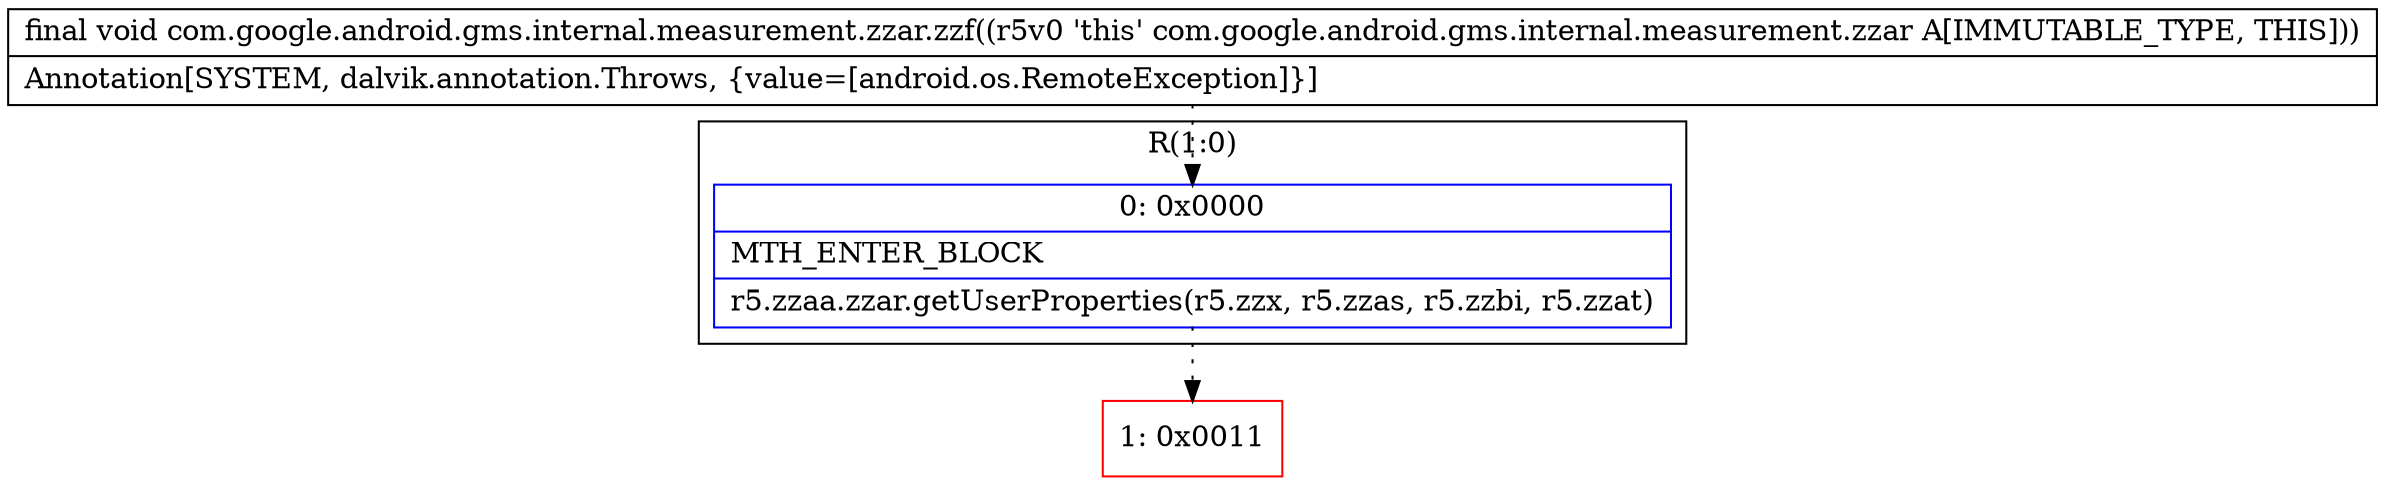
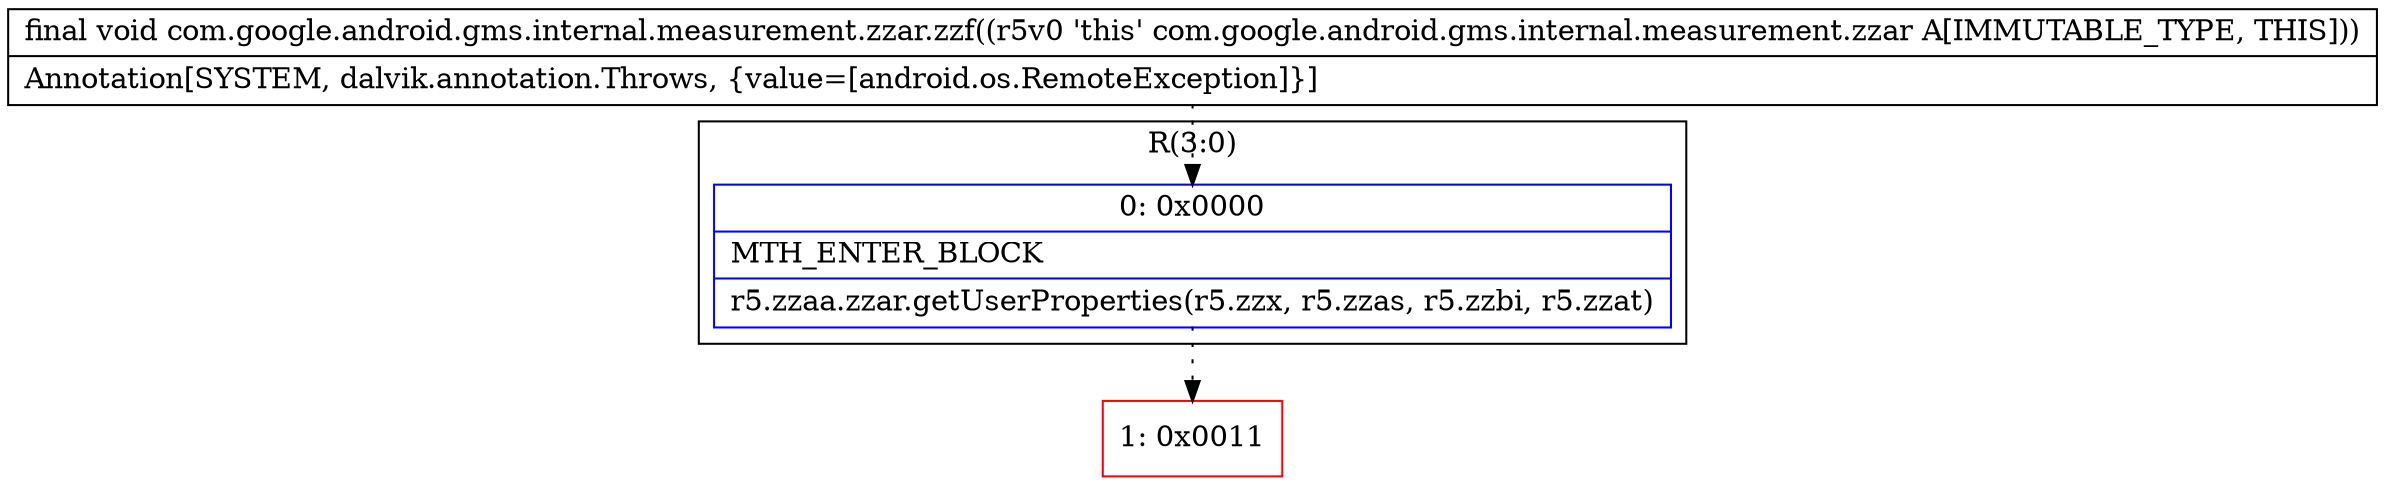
cluster "R(1:0)": label "R(1:0)" -> "R(3:0)"
